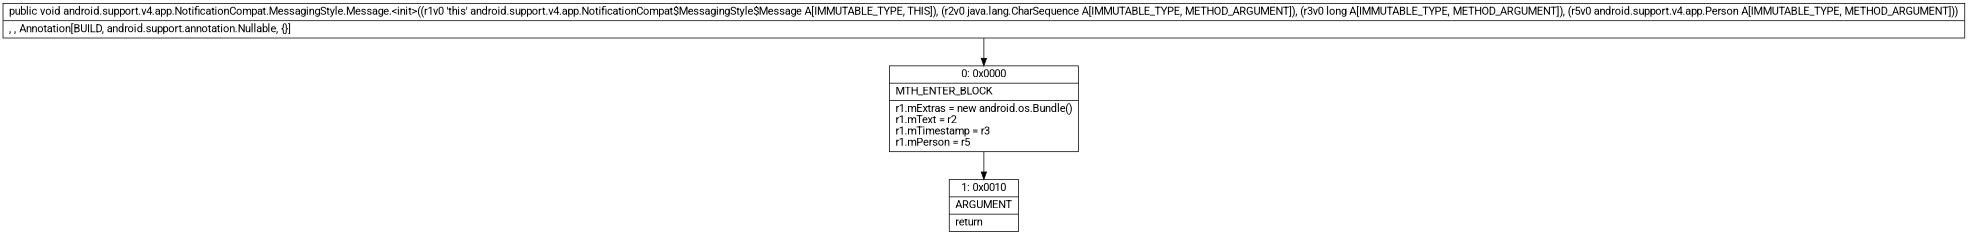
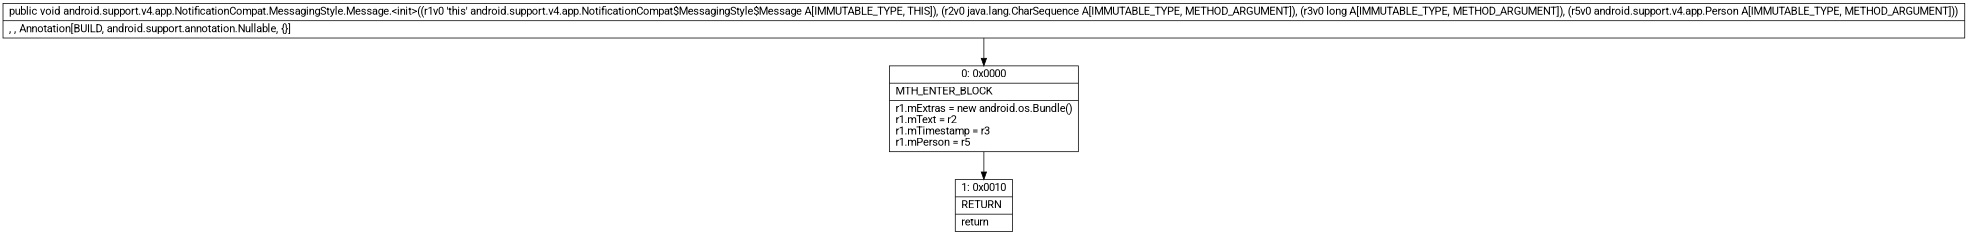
node "1: 0x0010": text "ARGUMENT" -> "RETURN"
